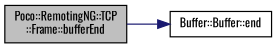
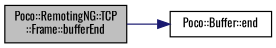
node "Buffer::Buffer::end": label "Buffer::Buffer::end" -> "Poco::Buffer::end"
